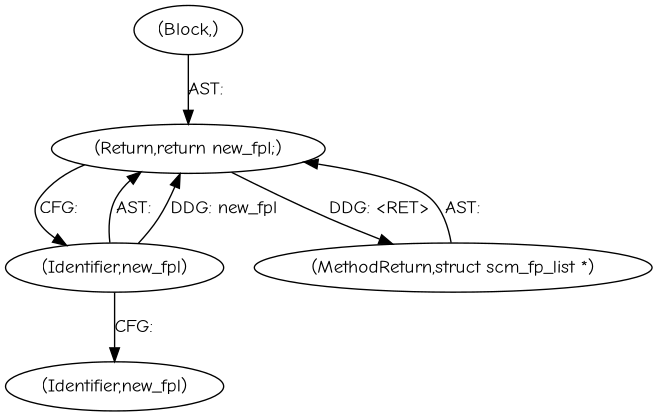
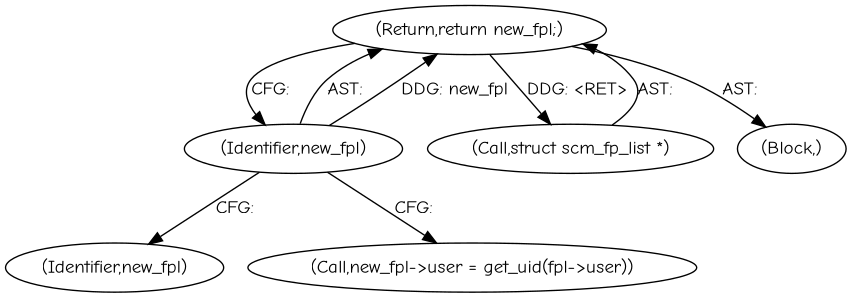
edge "(Block,)" -> "(Return,return new_fpl;)": reversed
node "(MethodReturn,struct scm_fp_list *)": label "(MethodReturn,struct scm_fp_list *)" -> "(Call,struct scm_fp_list *)"
node "(Call,new_fpl->user = get_uid(fpl->user))": added
